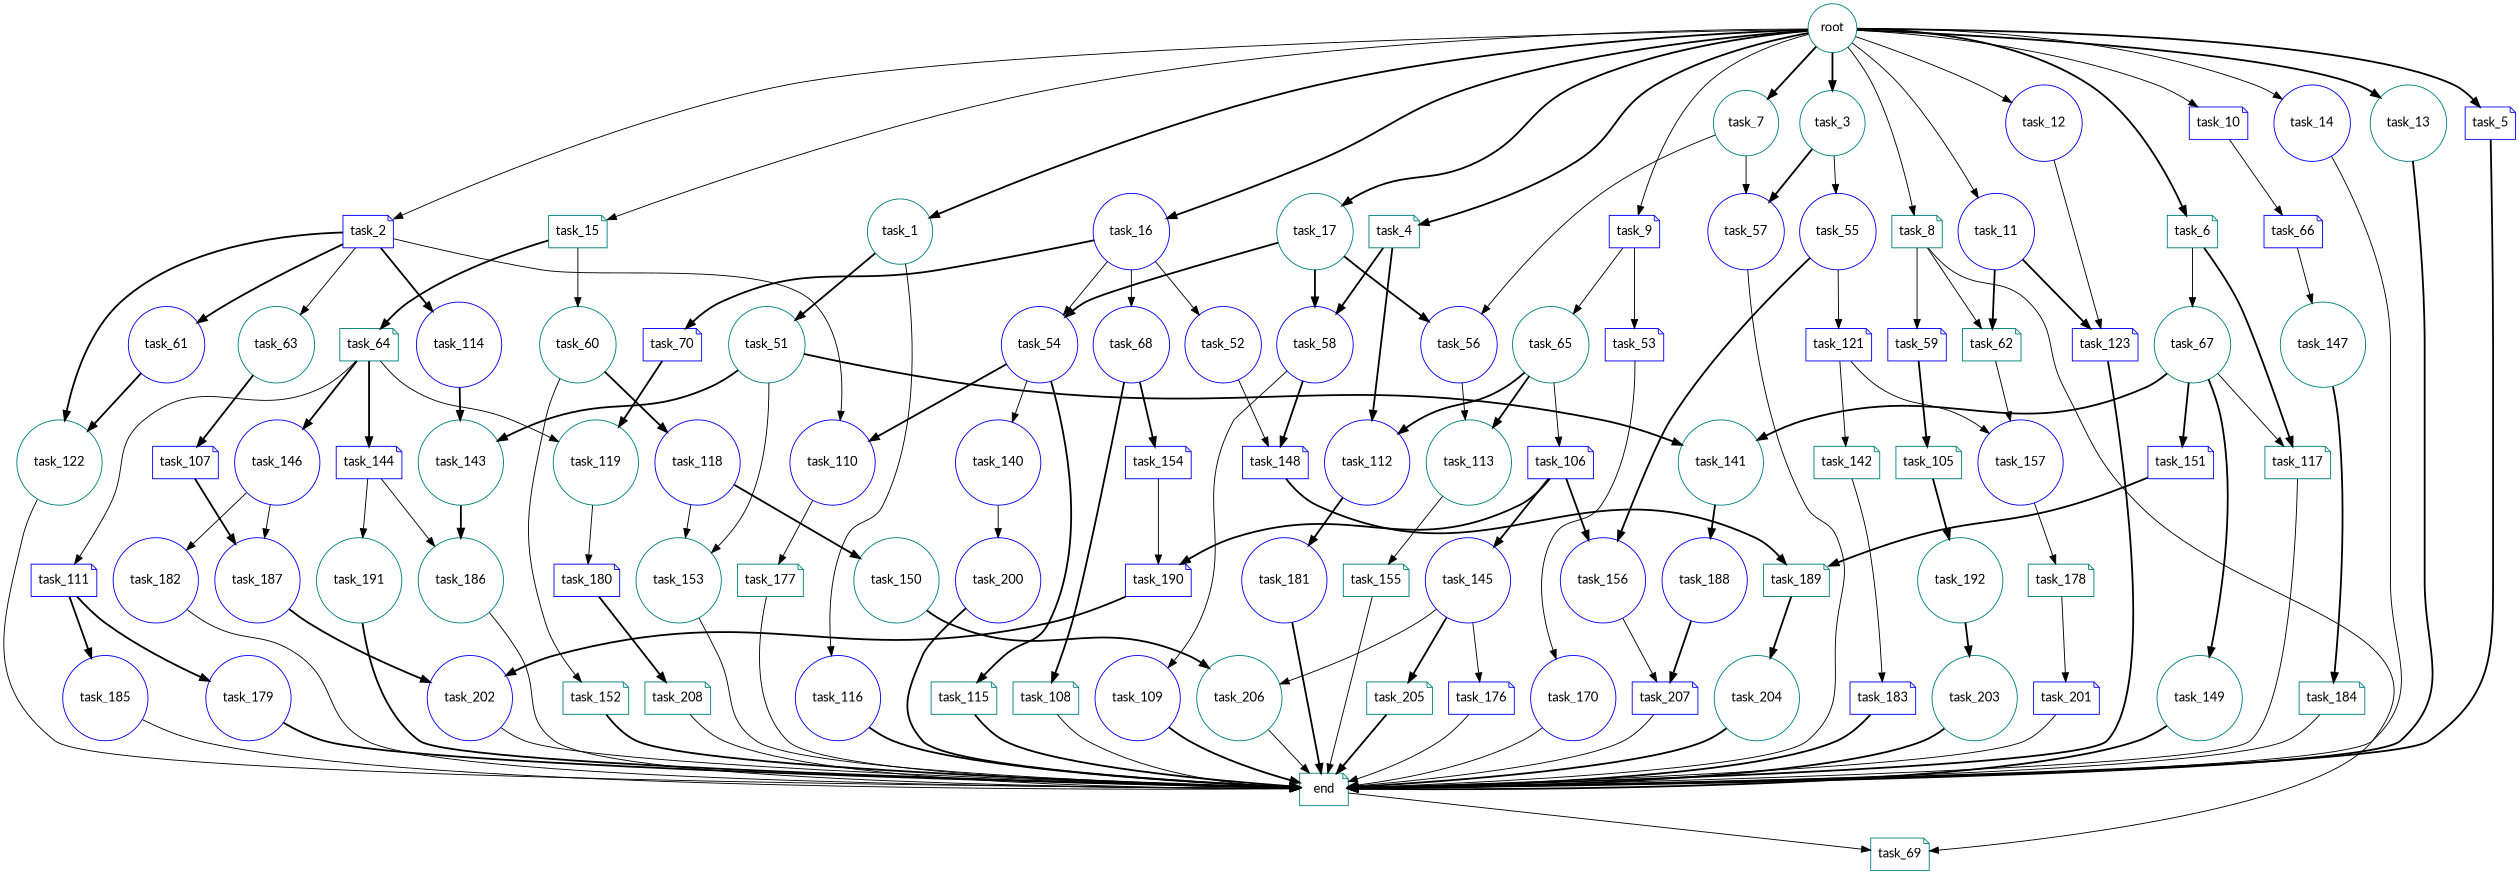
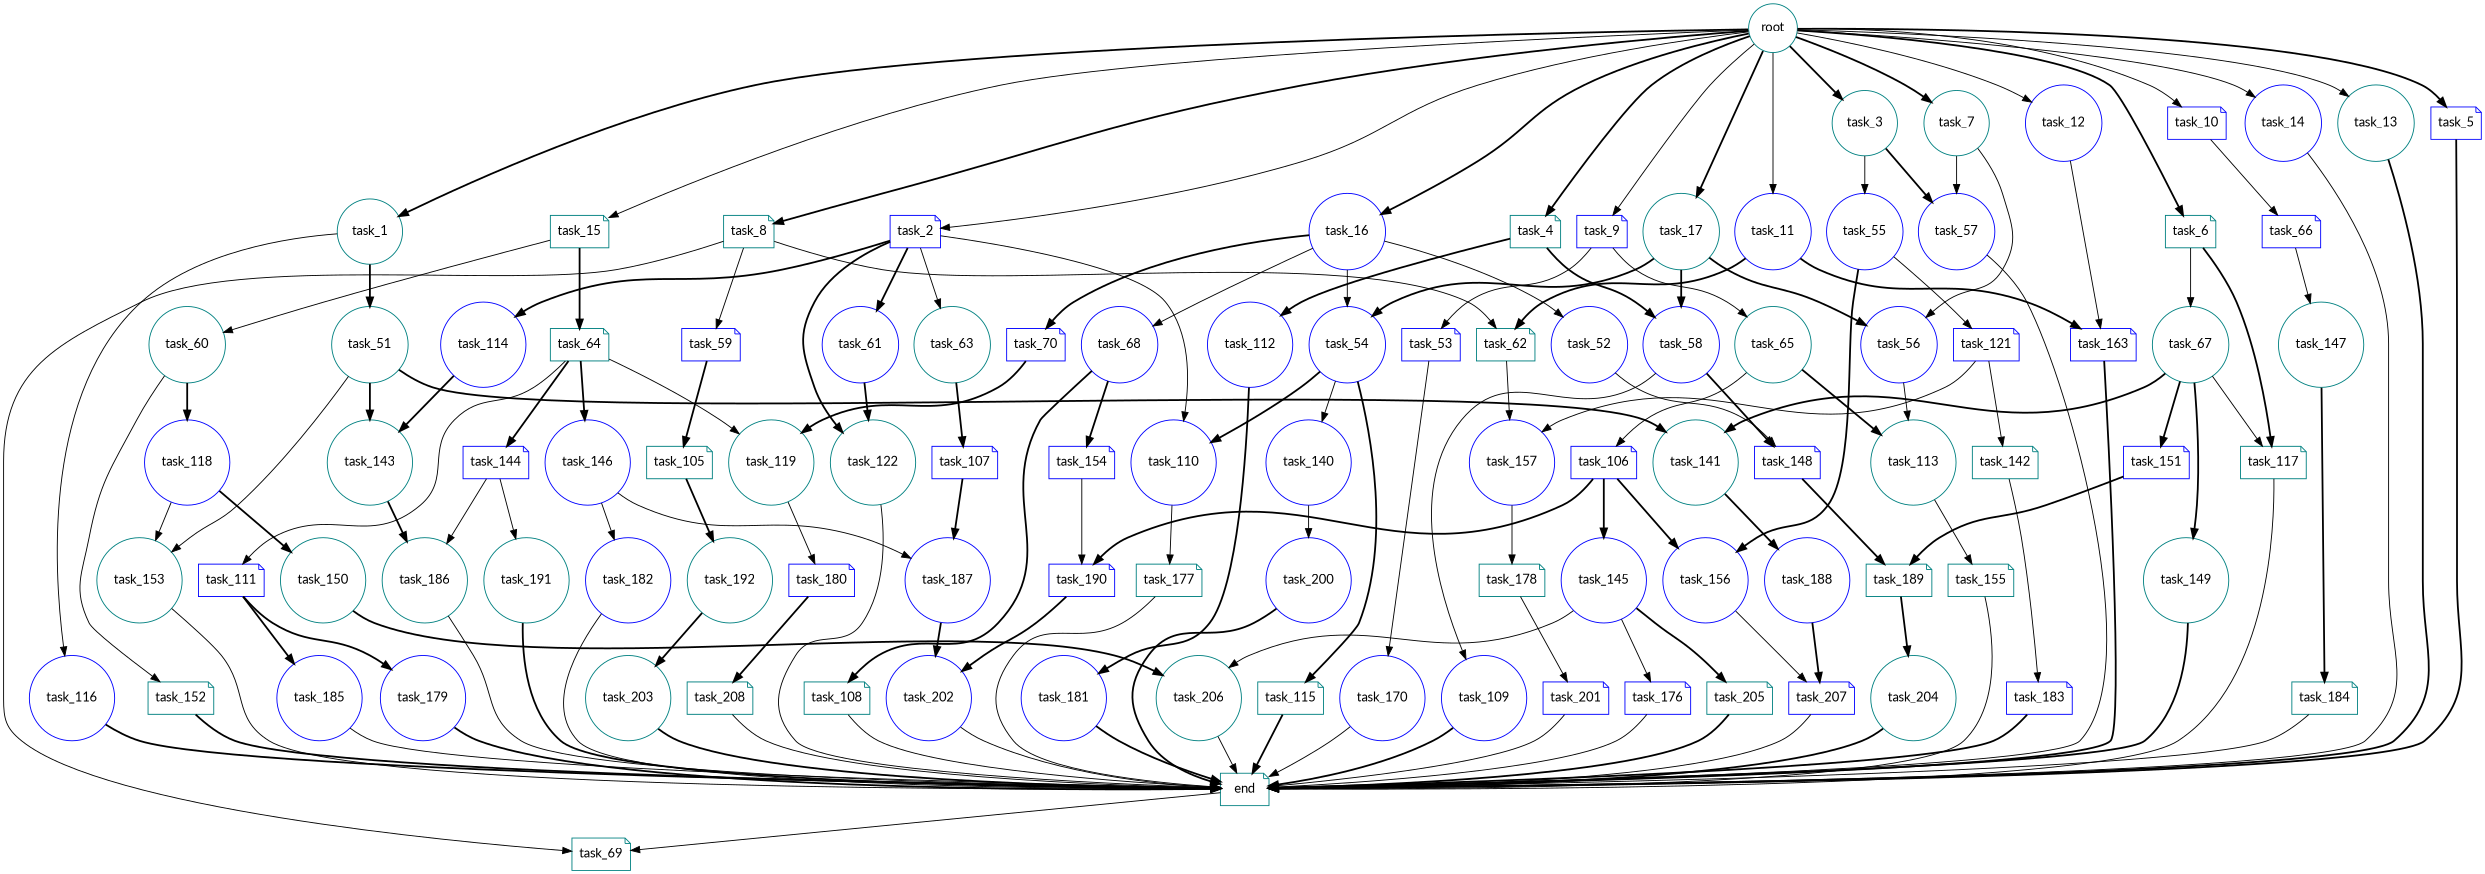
edge "root" -> "task_13": style bold -> solid
edge "root" -> "task_8": style solid -> bold
node "task_123": label "task_123" -> "task_163"
edge "task_65" -> "task_112": removed
